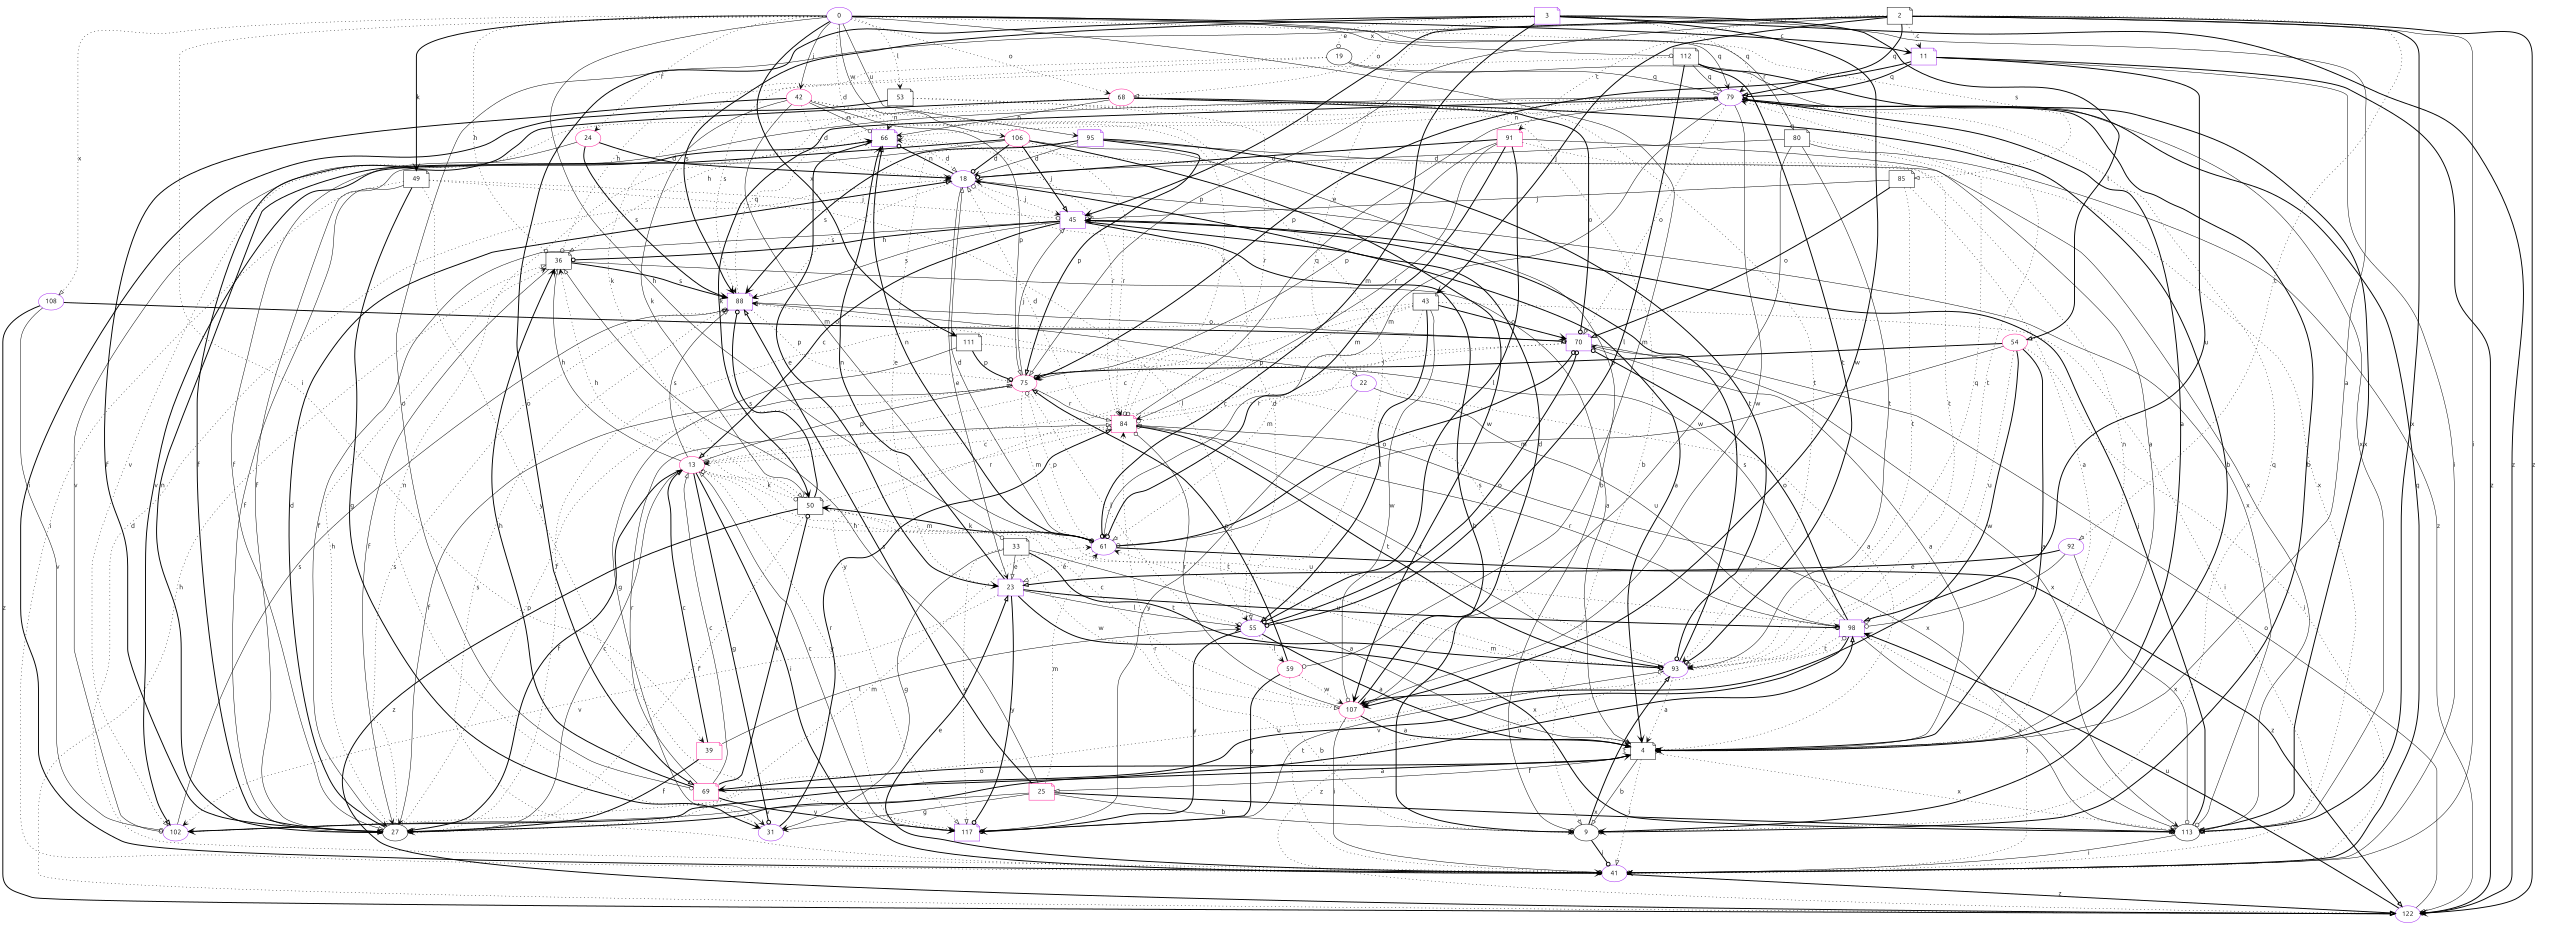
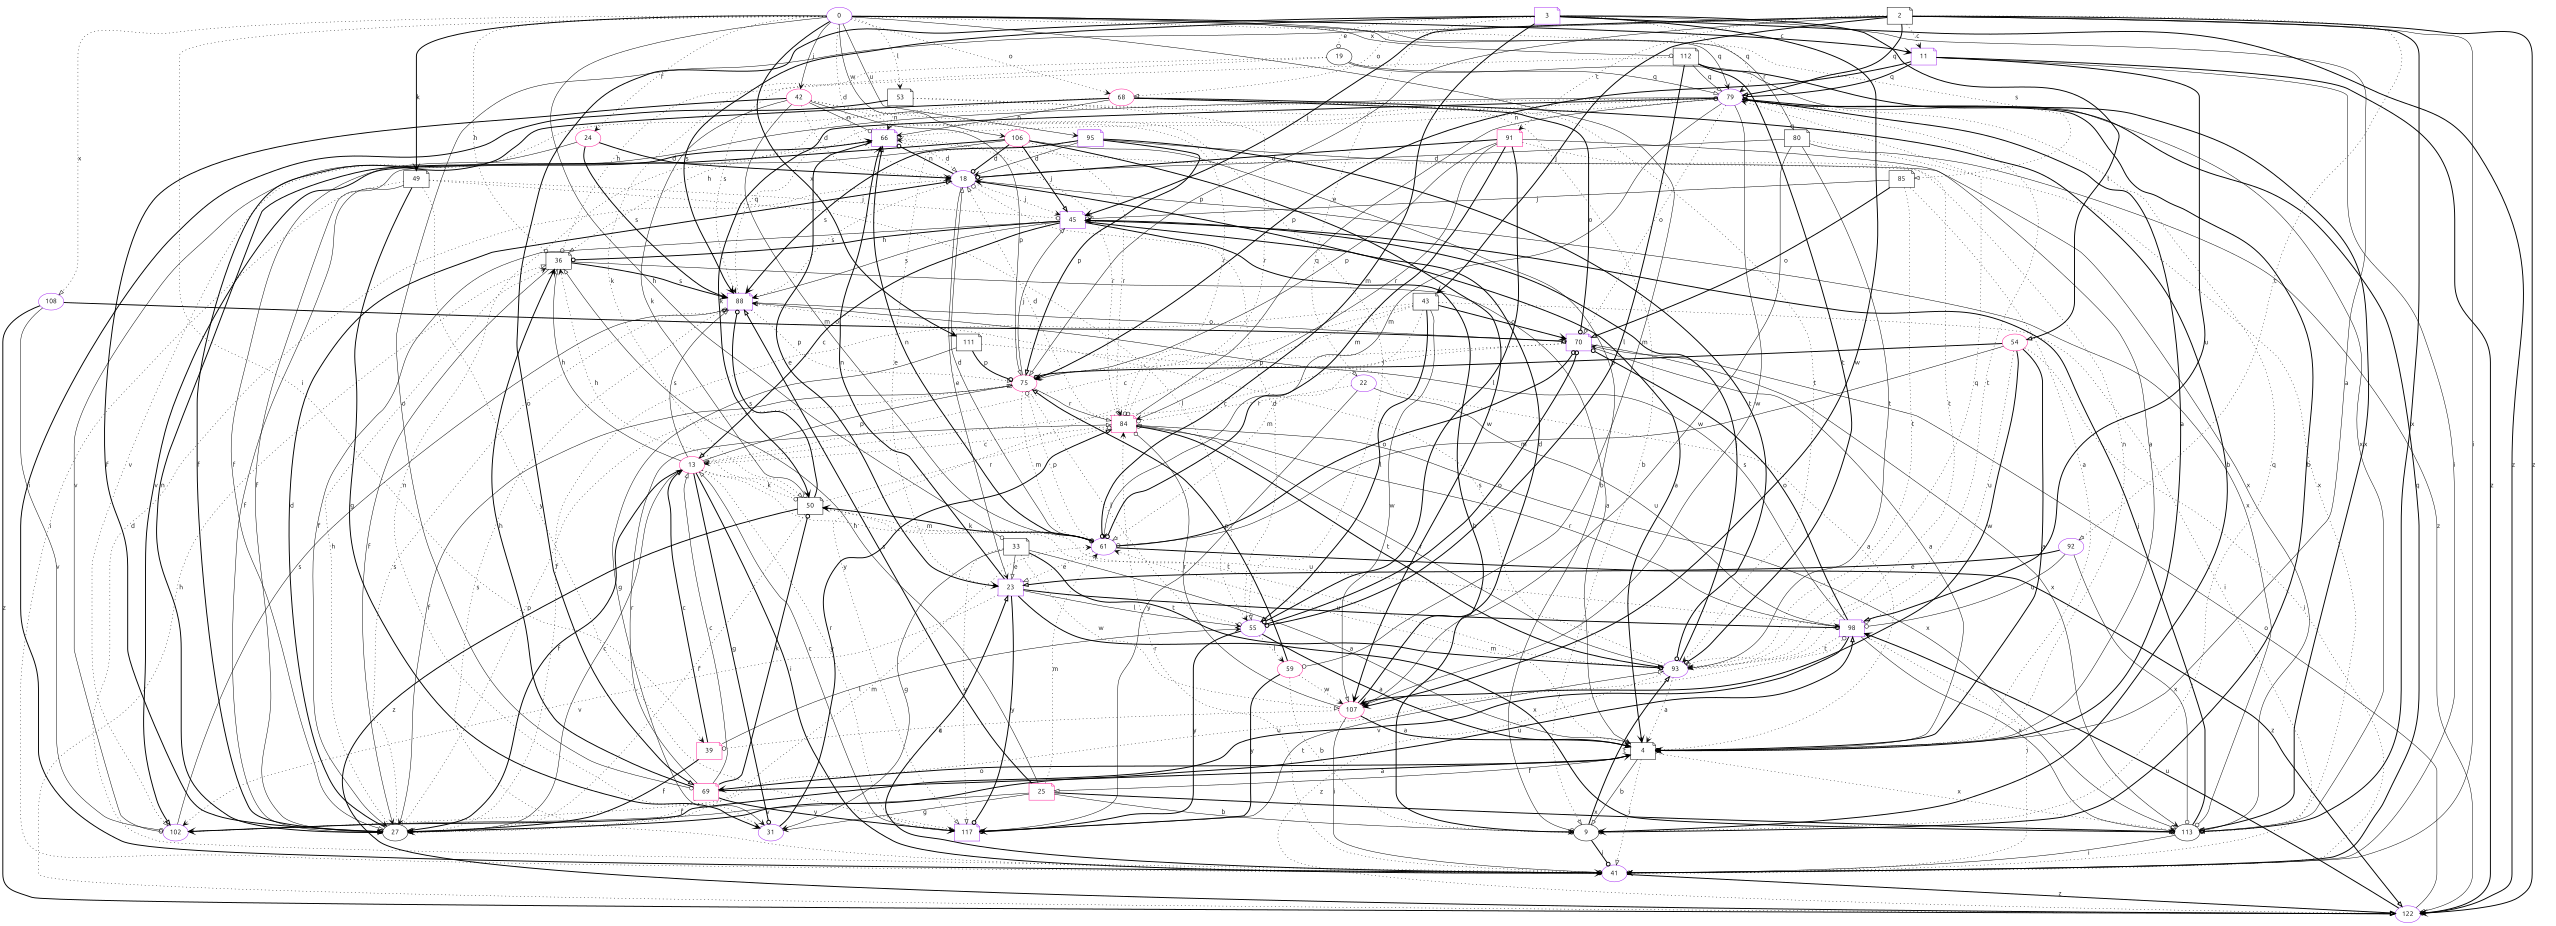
edge "43" -> "107": arrowhead odot -> onormal
edge "107" -> "13": now "107" -> "39"
edge "41" -> "23": label "e" -> "a"
edge "69" -> "27": added, label "f"
